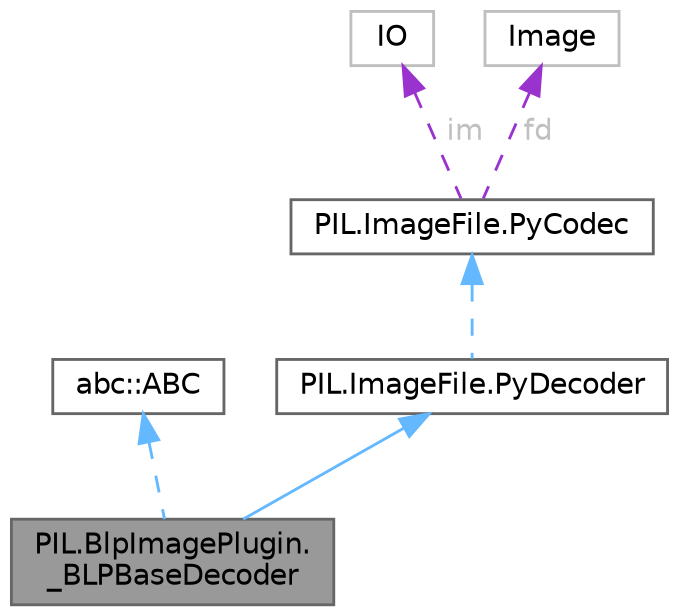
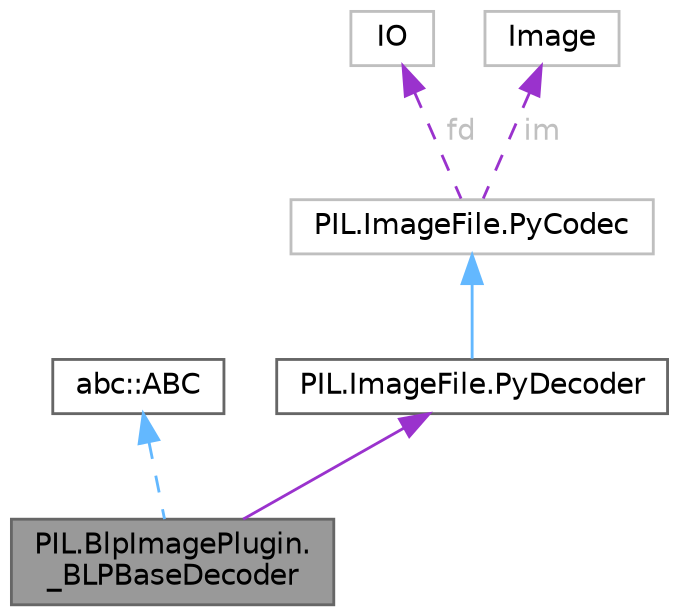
edge "PIL.ImageFile.PyCodec" -> "IO": label " im" -> " fd"
edge "PIL.ImageFile.PyCodec" -> "Image": label " fd" -> " im"
node "PIL.ImageFile.PyCodec": color gray40 -> grey75
edge "PIL.ImageFile.PyDecoder" -> "PIL.ImageFile.PyCodec": style dashed -> solid
edge "PIL.BlpImagePlugin. _BLPBaseDecoder" -> "PIL.ImageFile.PyDecoder": color steelblue1 -> darkorchid3
